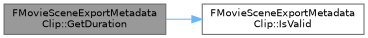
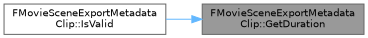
edge "FMovieSceneExportMetadata Clip::GetDuration" -> "FMovieSceneExportMetadata Clip::IsValid": reversed
